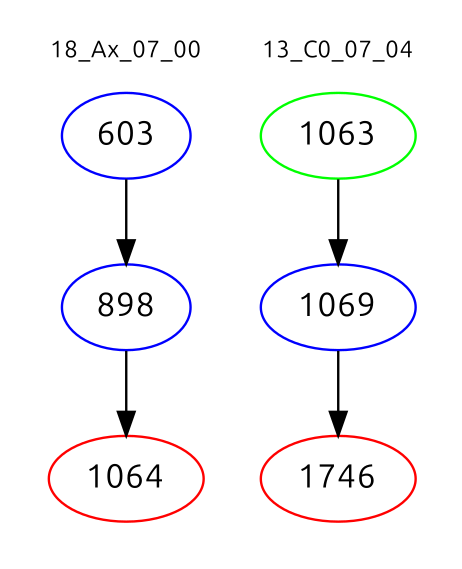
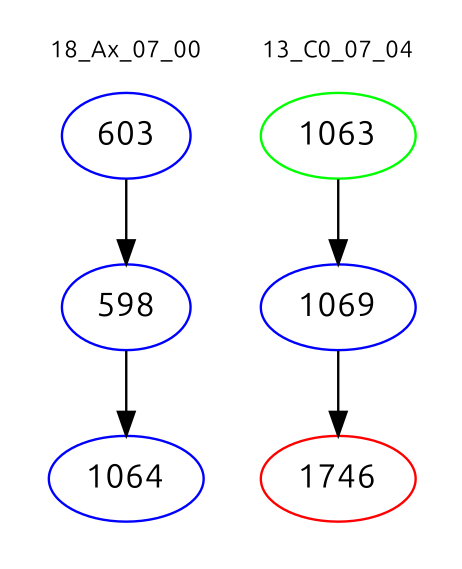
node "898": label "898" -> "598"
node "1064": color red -> blue
